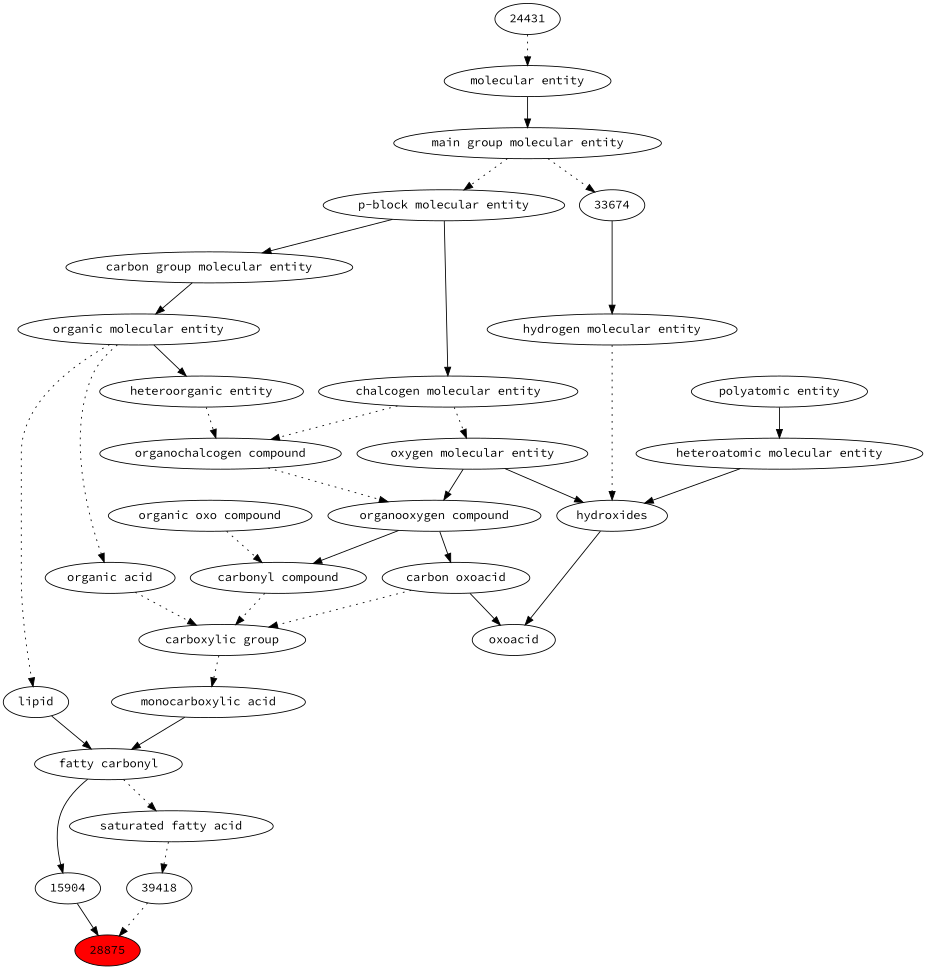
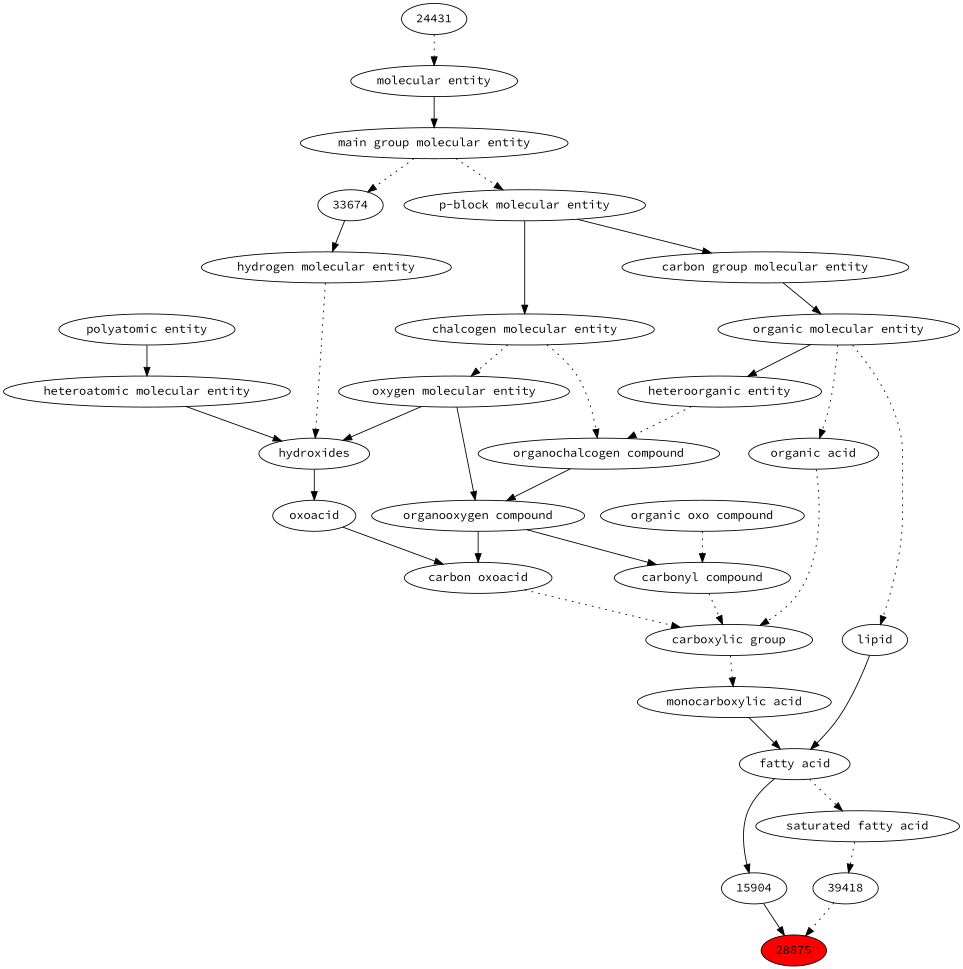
edge "organochalcogen compound" -> "organooxygen compound": style dotted -> solid
edge "carbon oxoacid" -> "oxoacid": reversed
node "fatty carbonyl": label "fatty carbonyl" -> "fatty acid"
